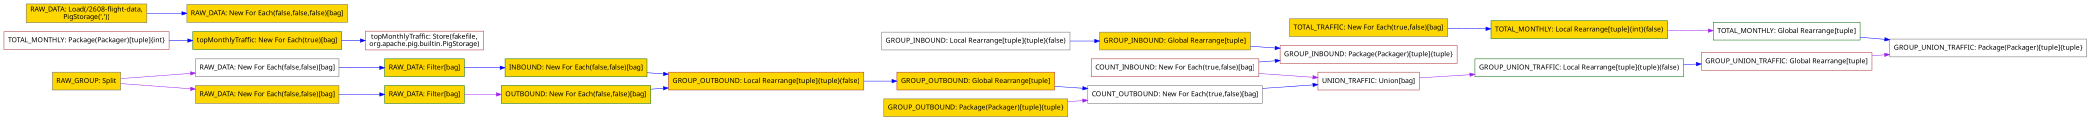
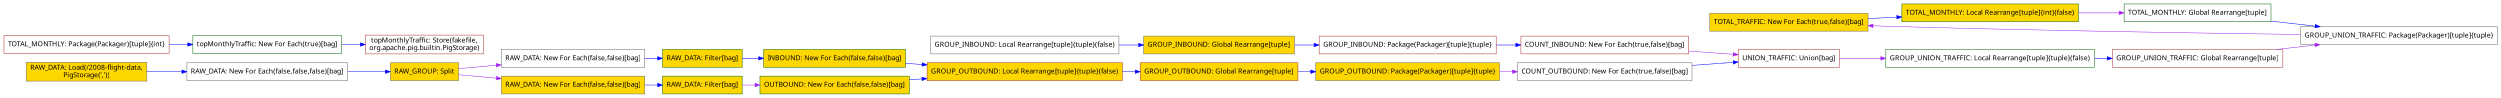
node "RAW_DATA: Load(/2608-flight-data, PigStorage(','))": label "RAW_DATA: Load(/2608-flight-data, PigStorage(','))" -> "RAW_DATA: Load(/2008-flight-data, PigStorage(','))"
node "RAW_DATA: New For Each(false,false,false)[bag]": fillcolor gold -> white
edge "GROUP_UNION_TRAFFIC: Package(Packager)[tuple]{tuple}" -> "TOTAL_TRAFFIC: New For Each(true,false)[bag]": added
node "topMonthlyTraffic: New For Each(true)[bag]": fillcolor gold -> white
edge "COUNT_INBOUND: New For Each(true,false)[bag]" -> "GROUP_INBOUND: Package(Packager)[tuple]{tuple}": reversed
edge "RAW_DATA: New For Each(false,false,false)[bag]" -> "RAW_GROUP: Split": added
edge "GROUP_OUTBOUND: Global Rearrange[tuple]" -> "COUNT_OUTBOUND: New For Each(true,false)[bag]": now "GROUP_OUTBOUND: Global Rearrange[tuple]" -> "GROUP_OUTBOUND: Package(Packager)[tuple]{tuple}"
